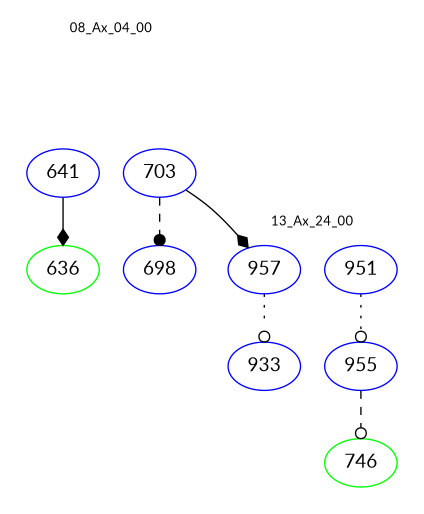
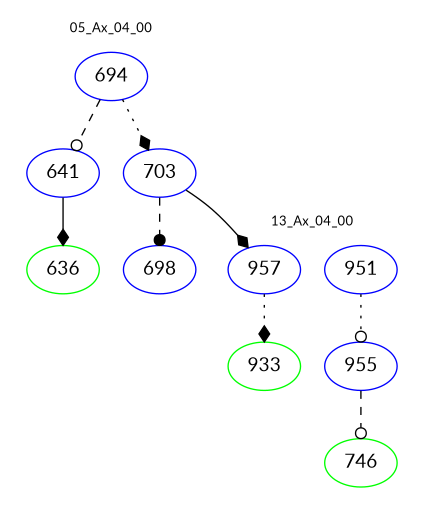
cluster "08_Ax_04_00": label "08_Ax_04_00" -> "05_Ax_04_00"
node "694": added
cluster "13_Ax_24_00": label "13_Ax_24_00" -> "13_Ax_04_00"
edge "957" -> "933": arrowhead odot -> diamond
node "933": color blue -> green
